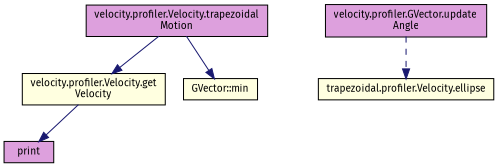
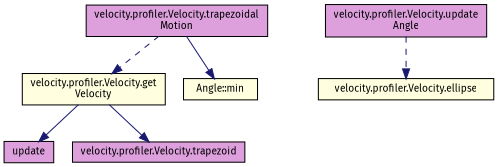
node "velocity.profiler.GVector.update Angle": label "velocity.profiler.GVector.update Angle" -> "velocity.profiler.Velocity.update Angle"
edge "velocity.profiler.Velocity.trapezoidal Motion" -> "velocity.profiler.Velocity.get Velocity": style solid -> dashed
node "GVector::min": label "GVector::min" -> "Angle::min"
node "trapezoidal.profiler.Velocity.ellipse": label "trapezoidal.profiler.Velocity.ellipse" -> "velocity.profiler.Velocity.ellipse"
node "print": label "print" -> "update"
node "velocity.profiler.Velocity.trapezoid": added
